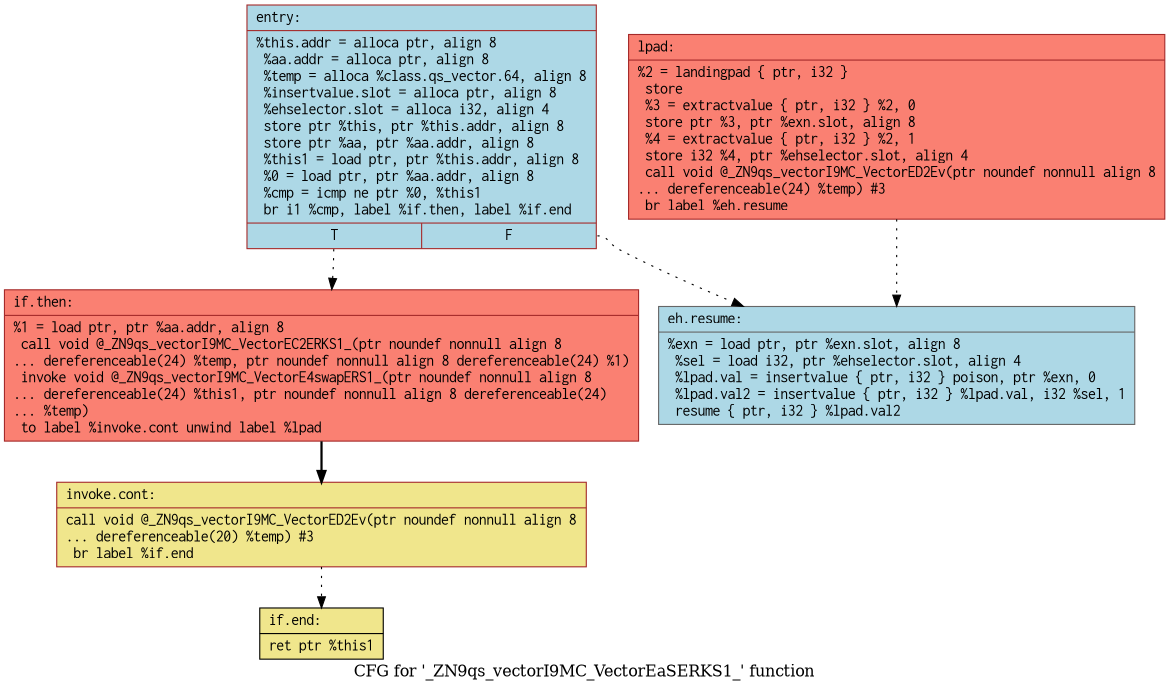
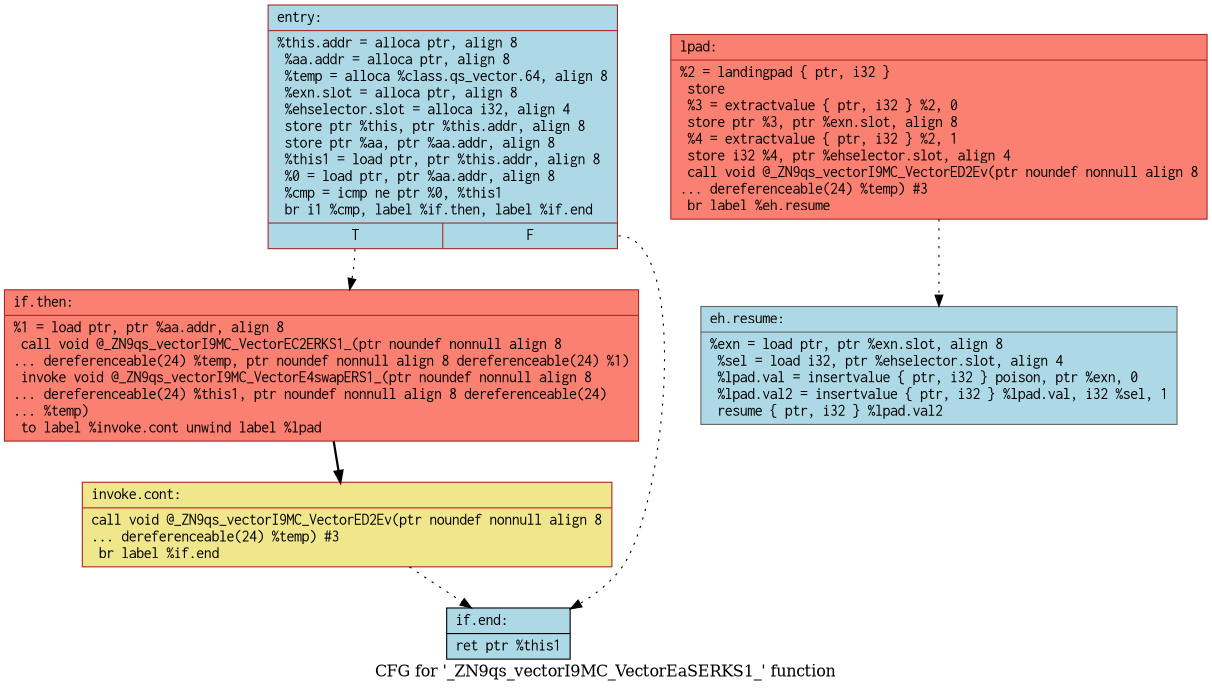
node "entry:": text "%insertvalue.slot = alloca ptr, align 8" -> "%exn.slot = alloca ptr, align 8"
edge "entry:" -> "eh.resume:": now "entry:" -> "if.end:"
node "invoke.cont:": text "... dereferenceable(20) %temp) #3" -> "... dereferenceable(24) %temp) #3"
node "if.end:": fillcolor khaki -> lightblue
